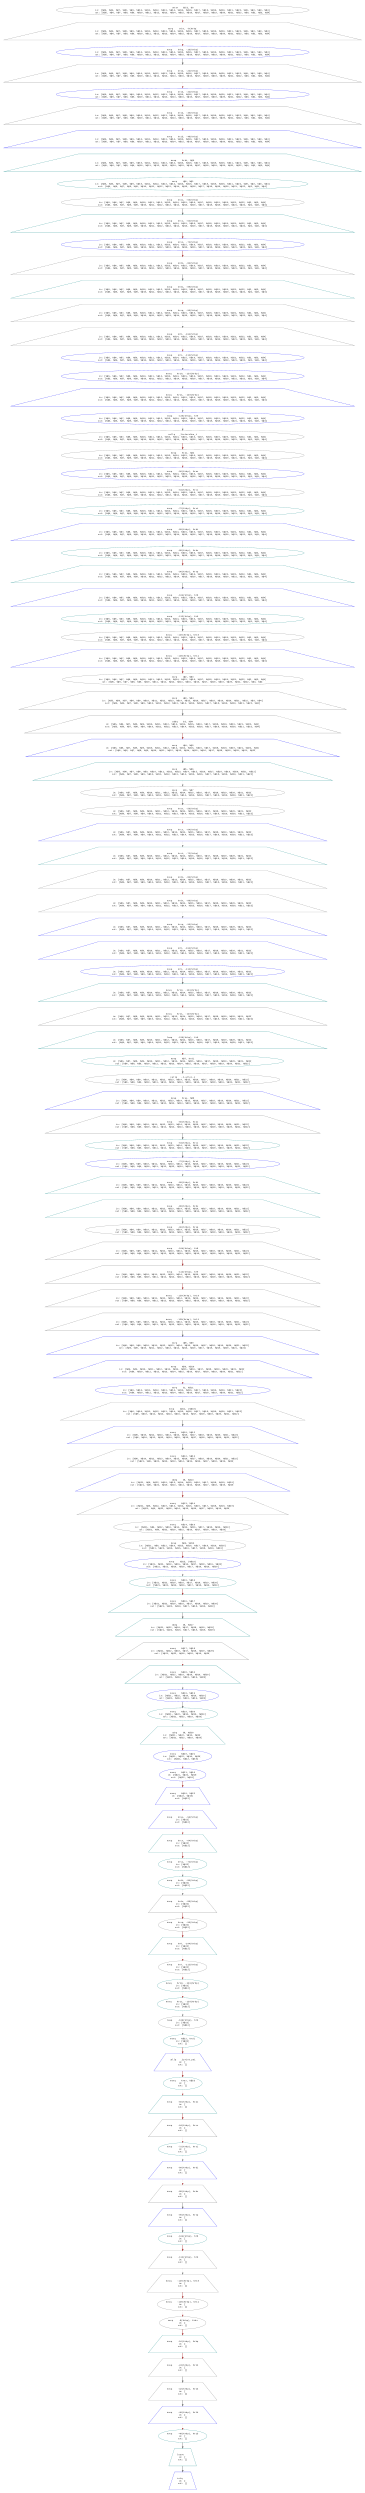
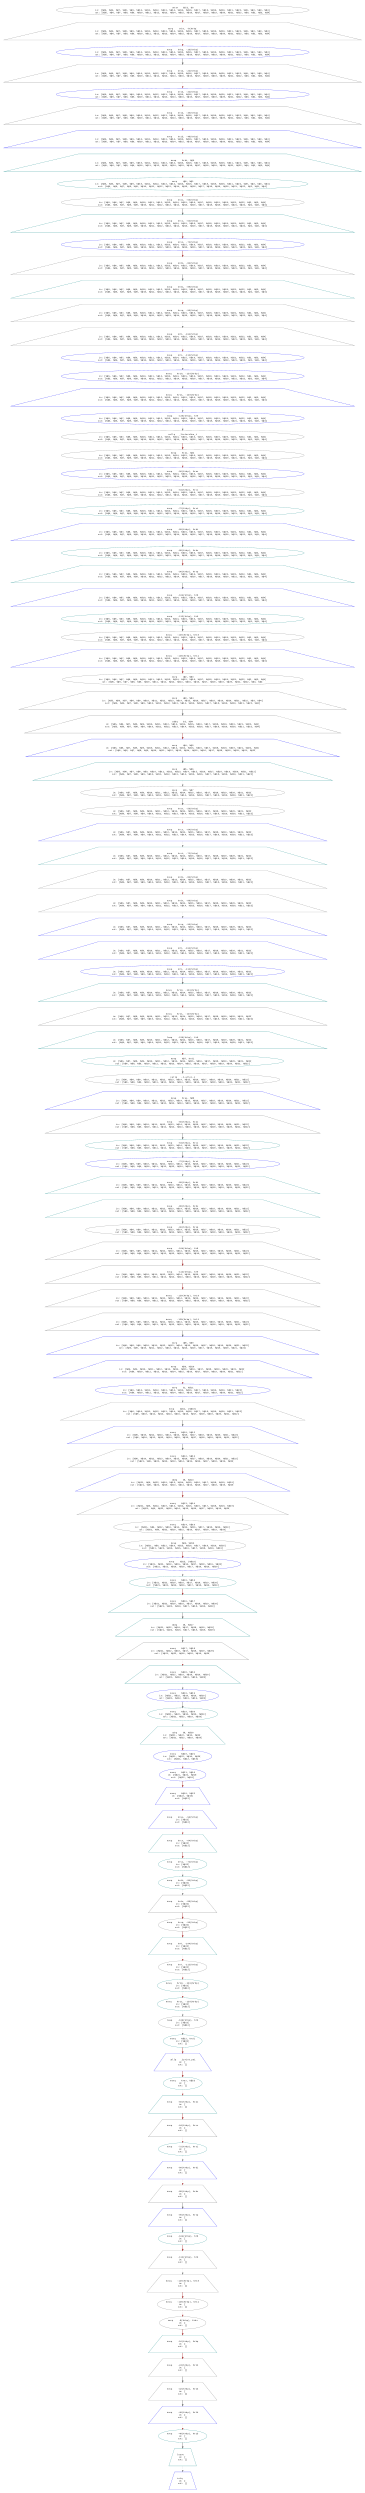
edge "leave in: [] out: []" -> "retq in: [] out: []": style bold -> dotted
